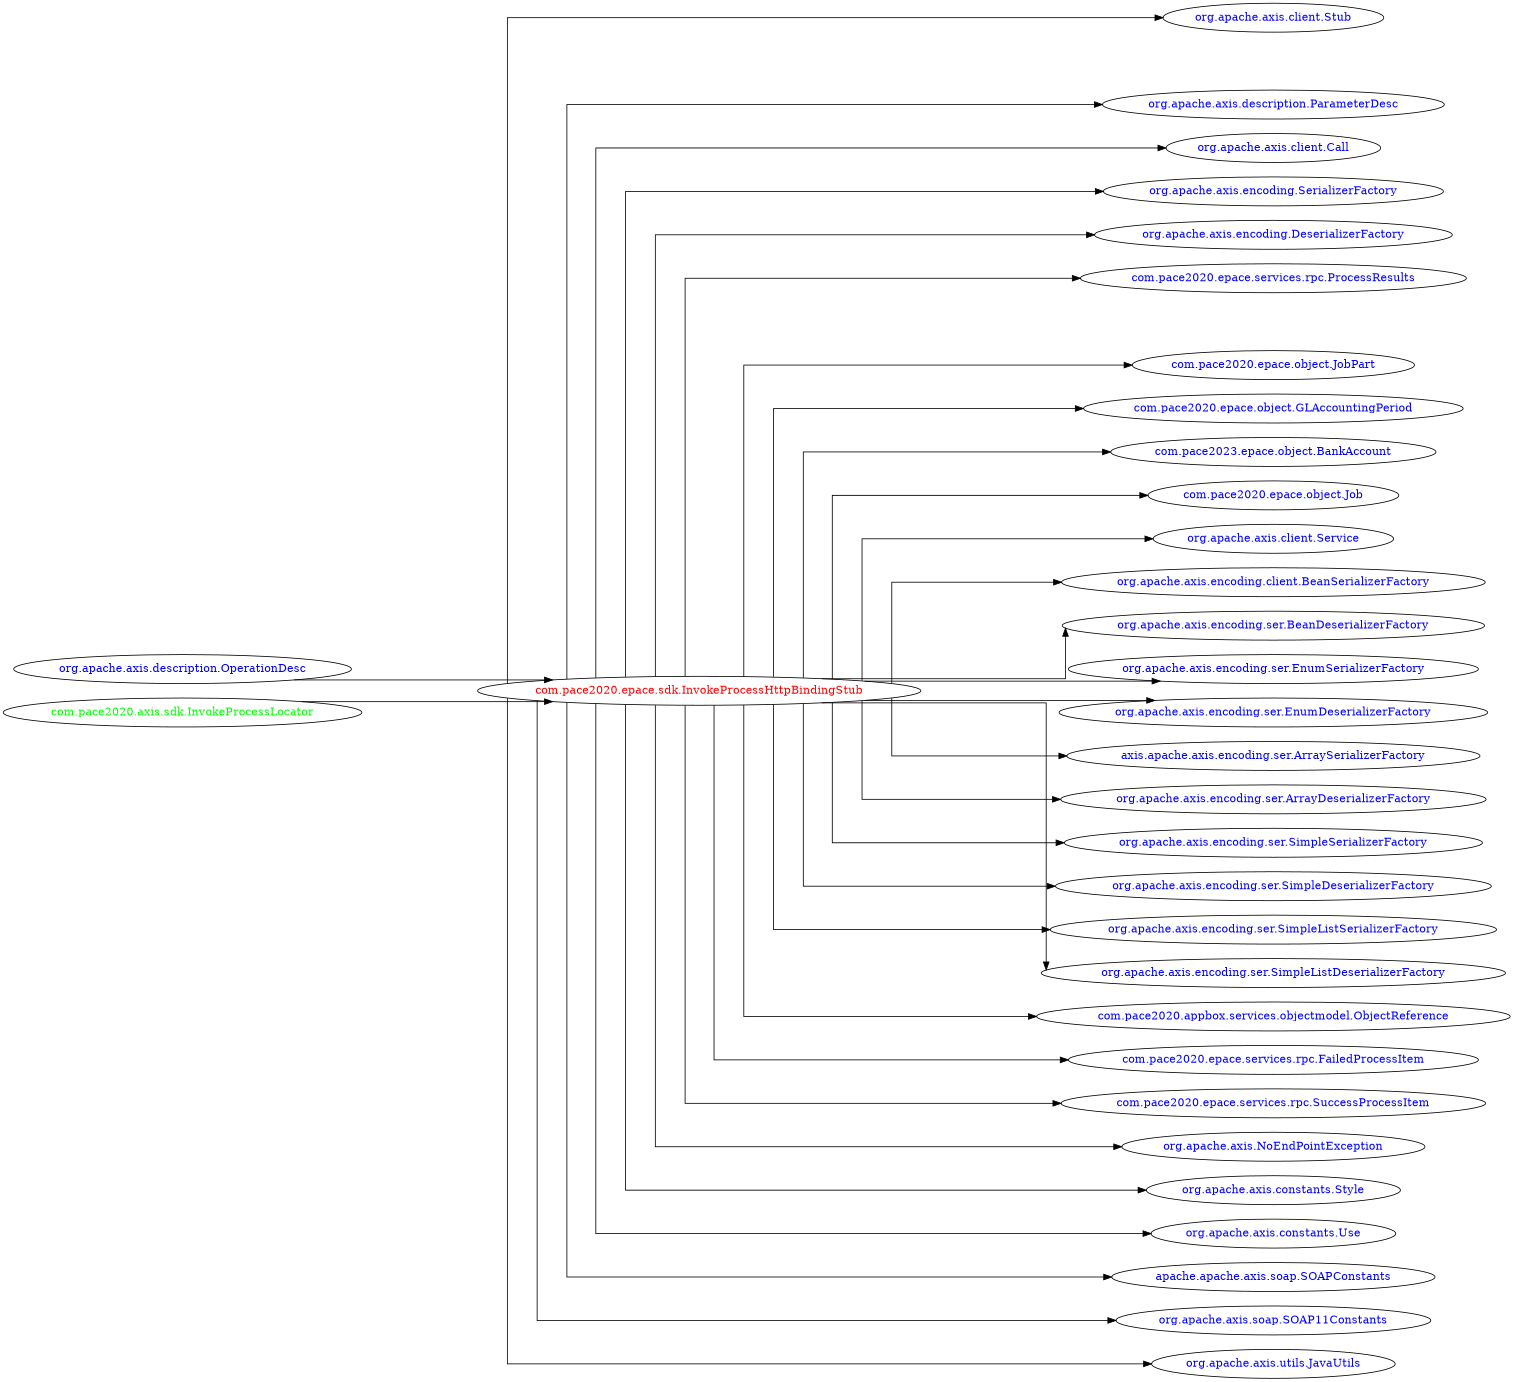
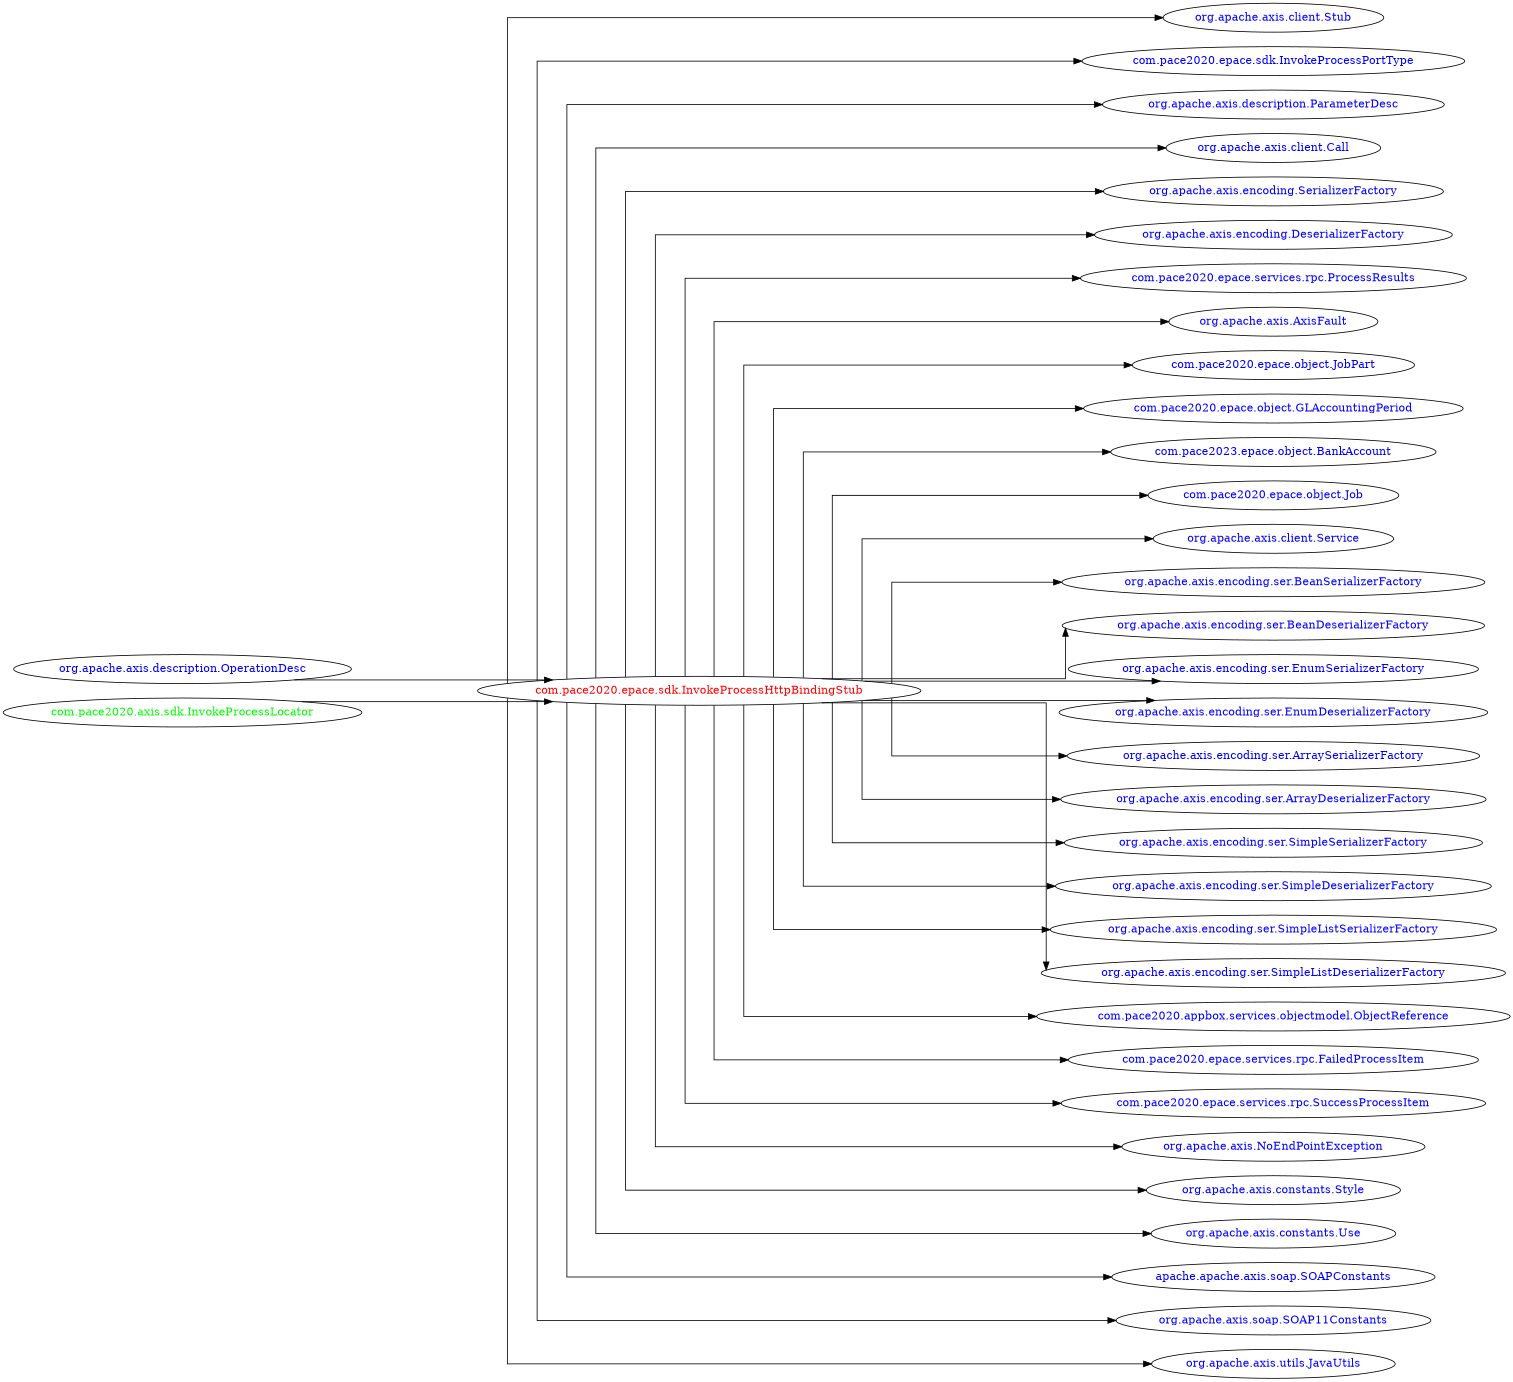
node "com.pace2020.epace.sdk.InvokeProcessPortType": added
node "org.apache.axis.AxisFault": added
node "org.apache.axis.encoding.client.BeanSerializerFactory": label "org.apache.axis.encoding.client.BeanSerializerFactory" -> "org.apache.axis.encoding.ser.BeanSerializerFactory"
node "axis.apache.axis.encoding.ser.ArraySerializerFactory": label "axis.apache.axis.encoding.ser.ArraySerializerFactory" -> "org.apache.axis.encoding.ser.ArraySerializerFactory"
